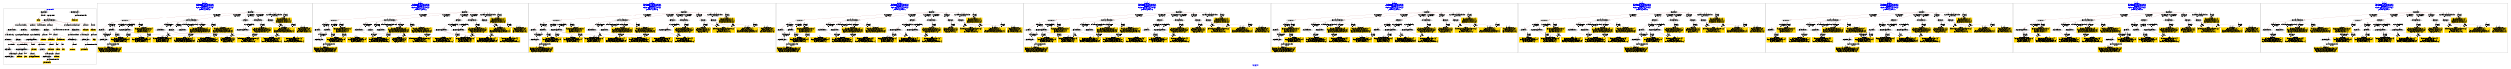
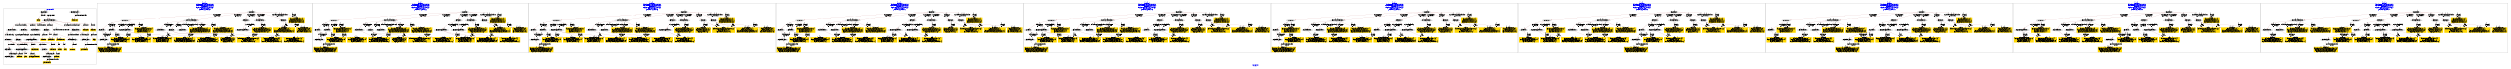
node "Artist_URI": label "Artist_URI" -> "Linguistic_URI"
edge "E52_Time-Span2" -> "ArtistBornDate": label "P82_at_some_time_within" -> "P82_at_some_was_within"
